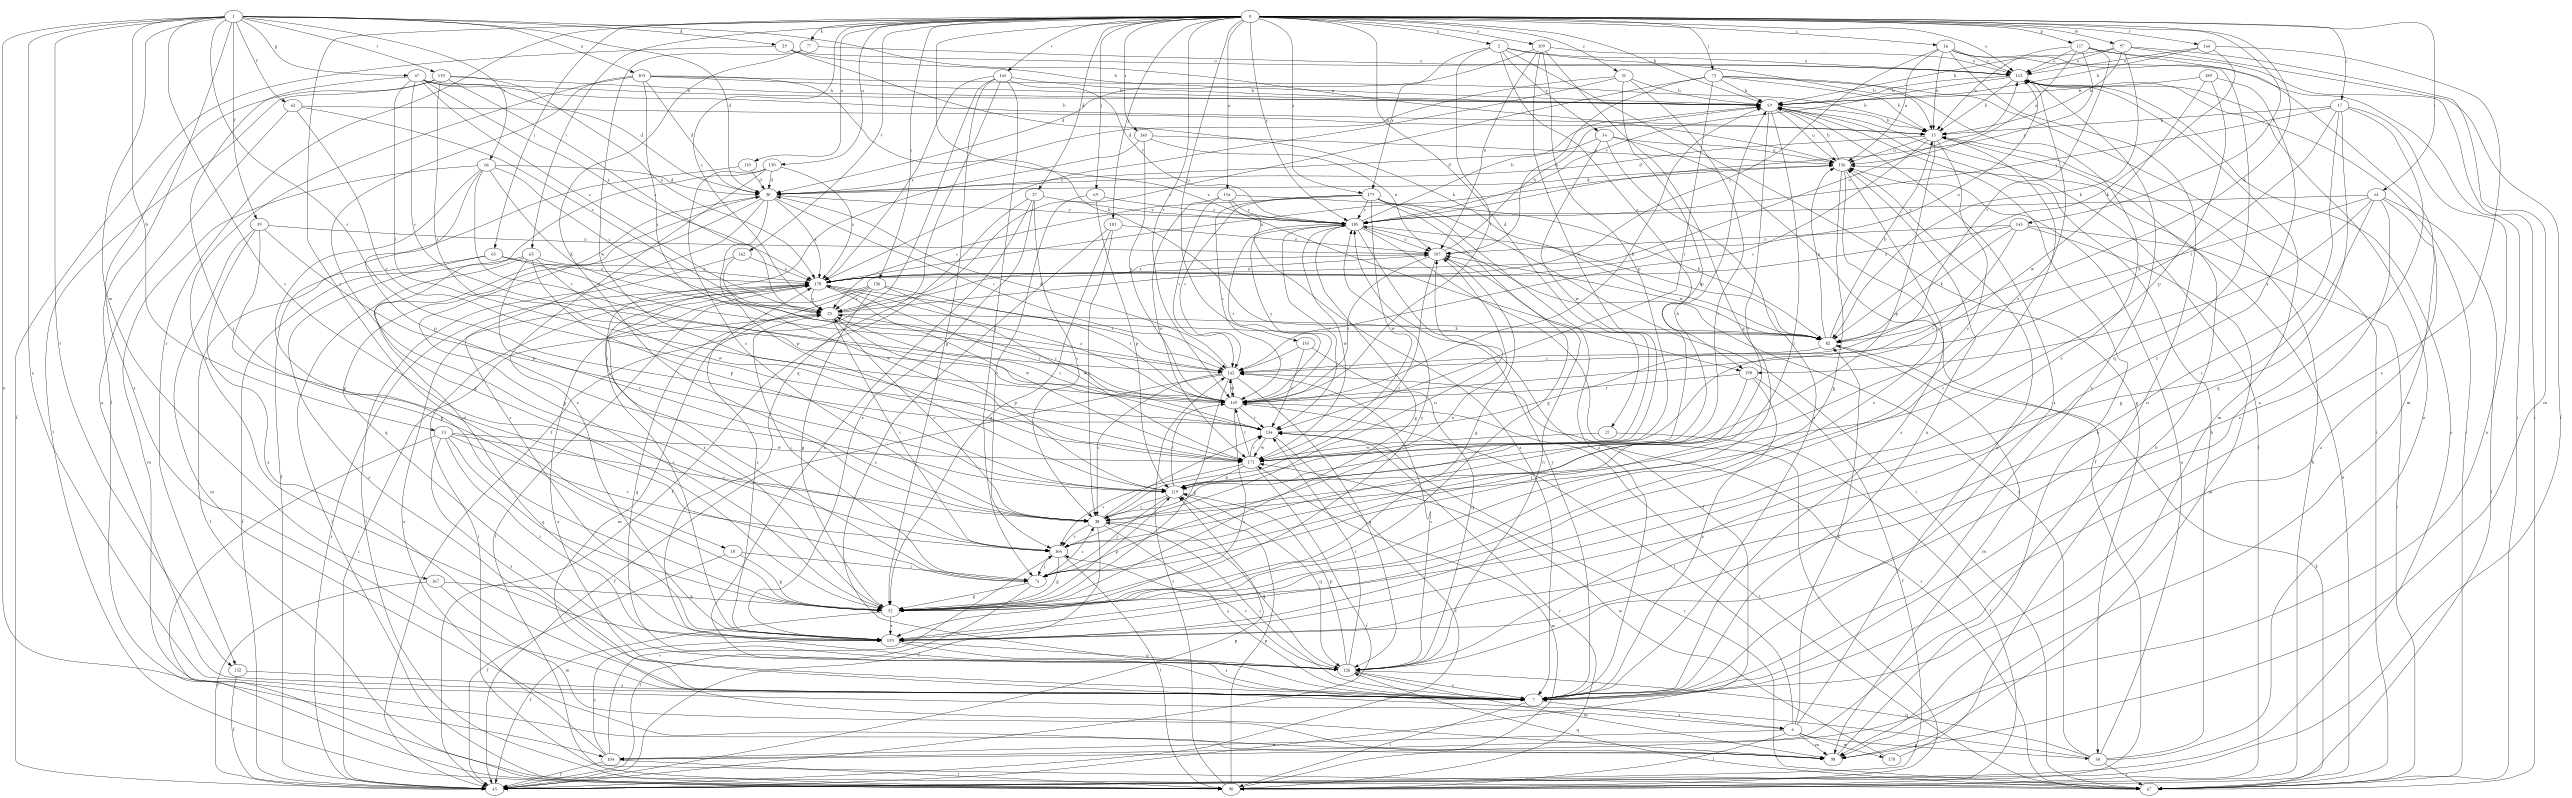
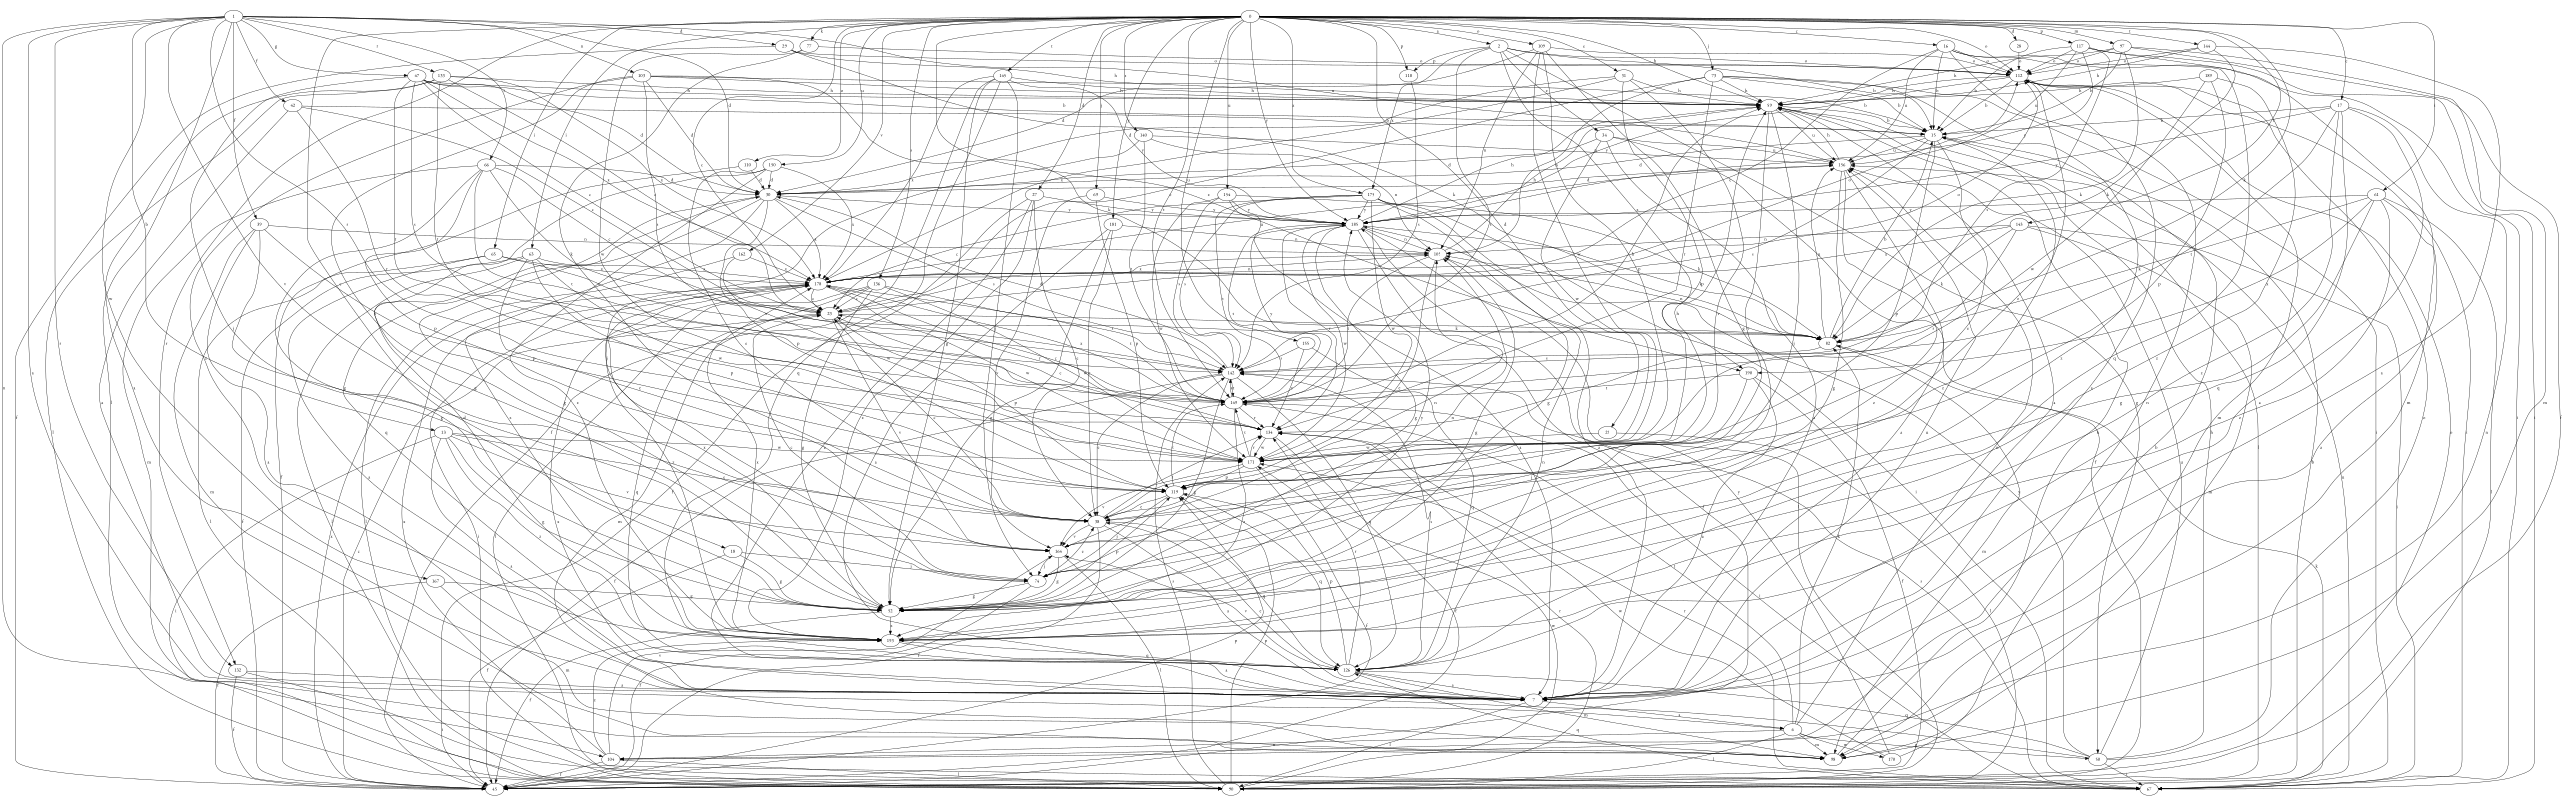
node "28": added
node "118": added
edge "7" -> "185": now "170" -> "185"
edge "132" -> "67": added, label "i"
